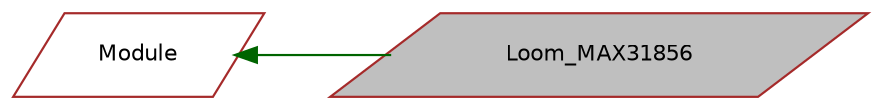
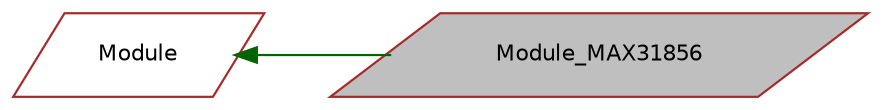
node "Loom_MAX31856": label "Loom_MAX31856" -> "Module_MAX31856"
